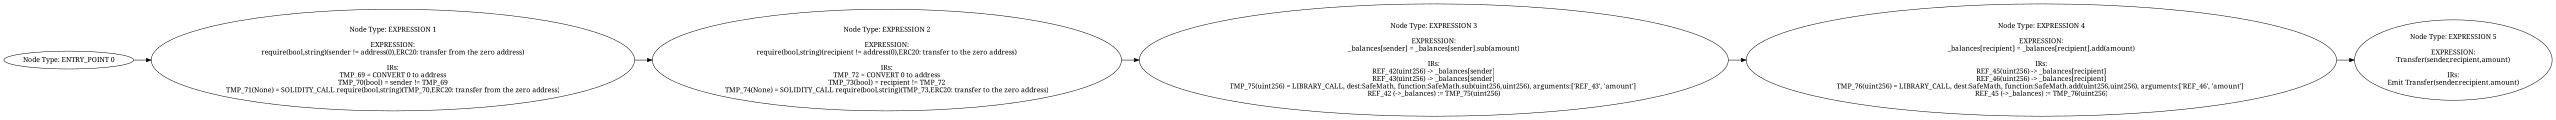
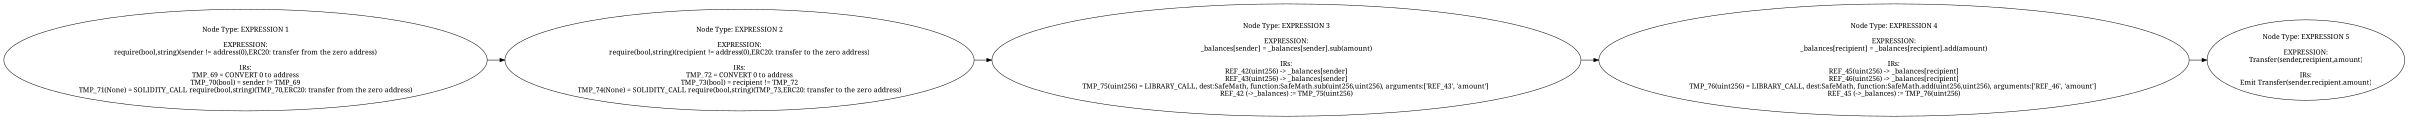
node "Node Type: ENTRY_POINT 0": removed
